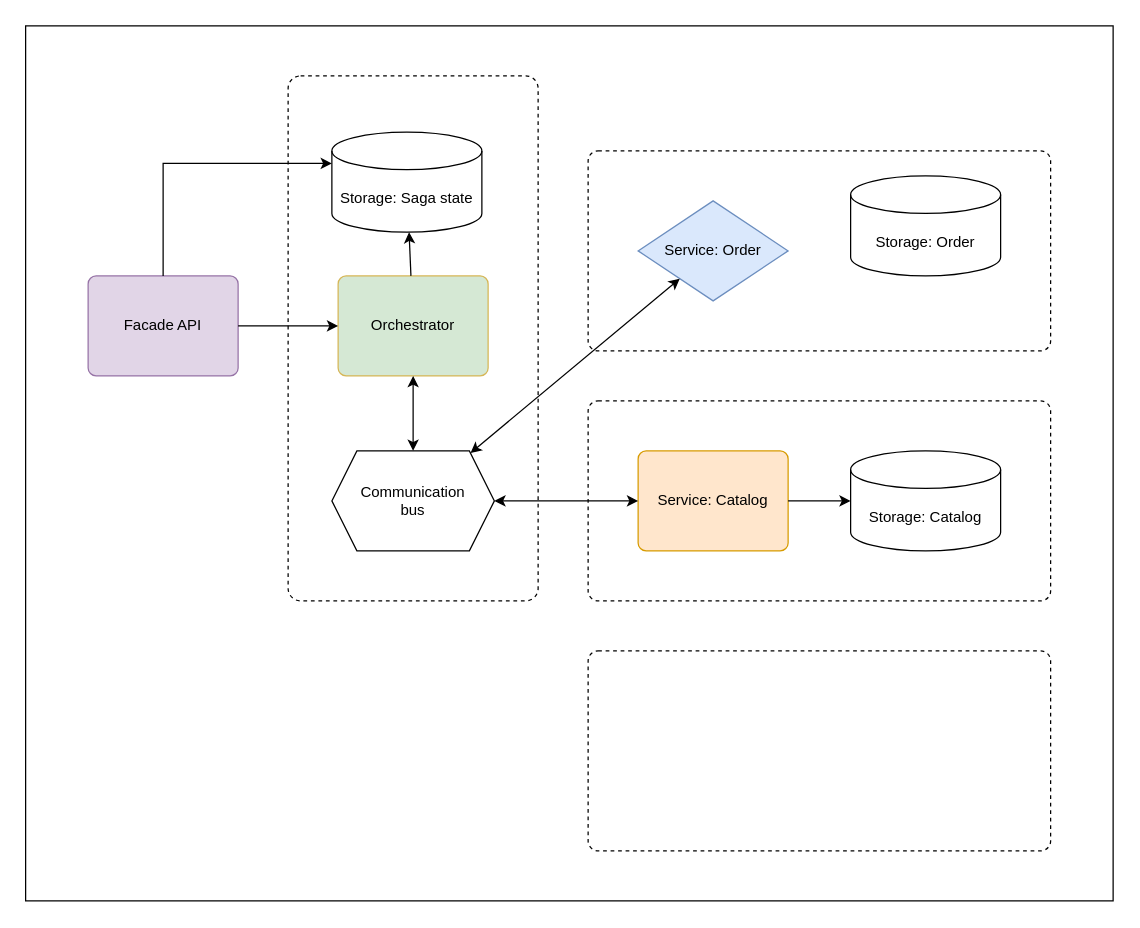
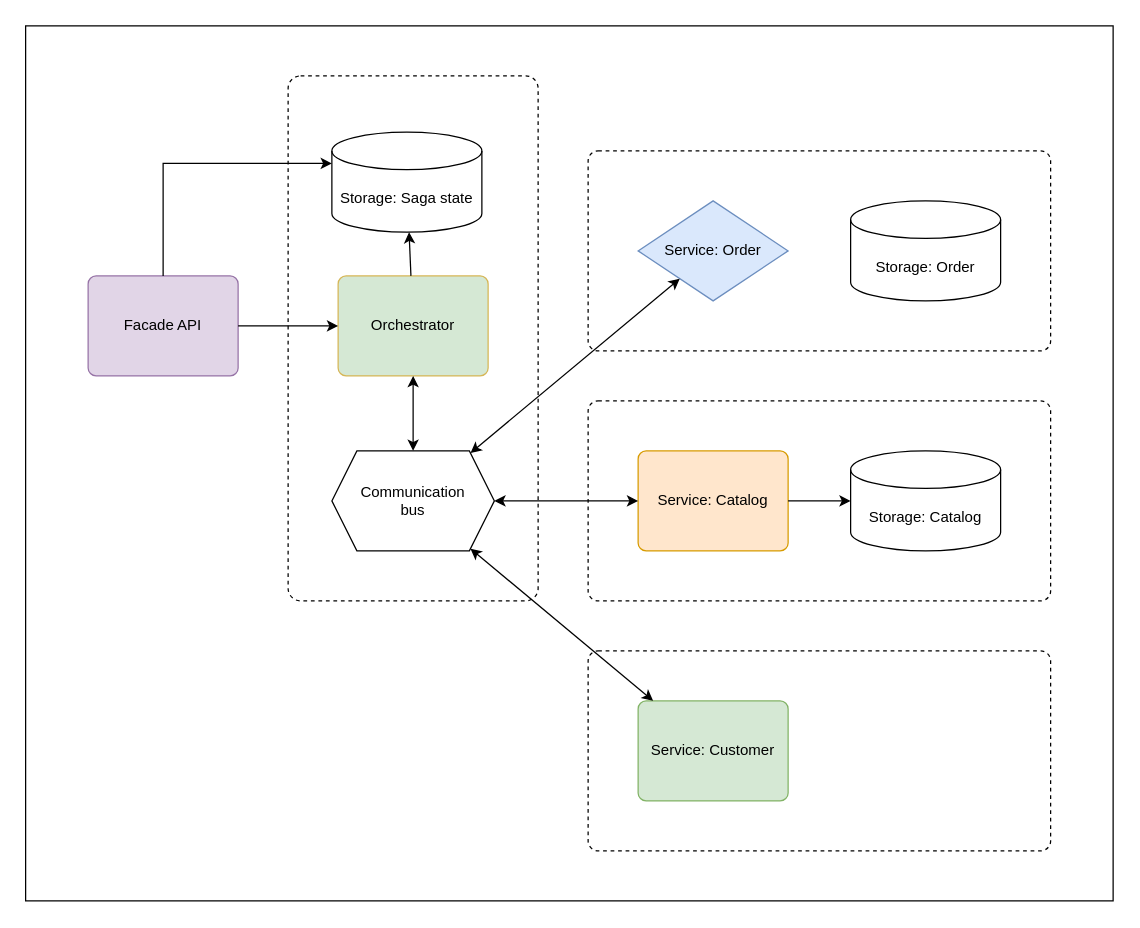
node "Storage: Order": moved (926, 226) -> (926, 251)
edge "Communication bus" -- "Service: Customer": added
node "Service: Customer": added
